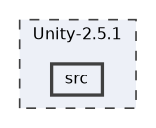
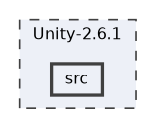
cluster "Unity-2.5.1": label "Unity-2.5.1" -> "Unity-2.6.1"
